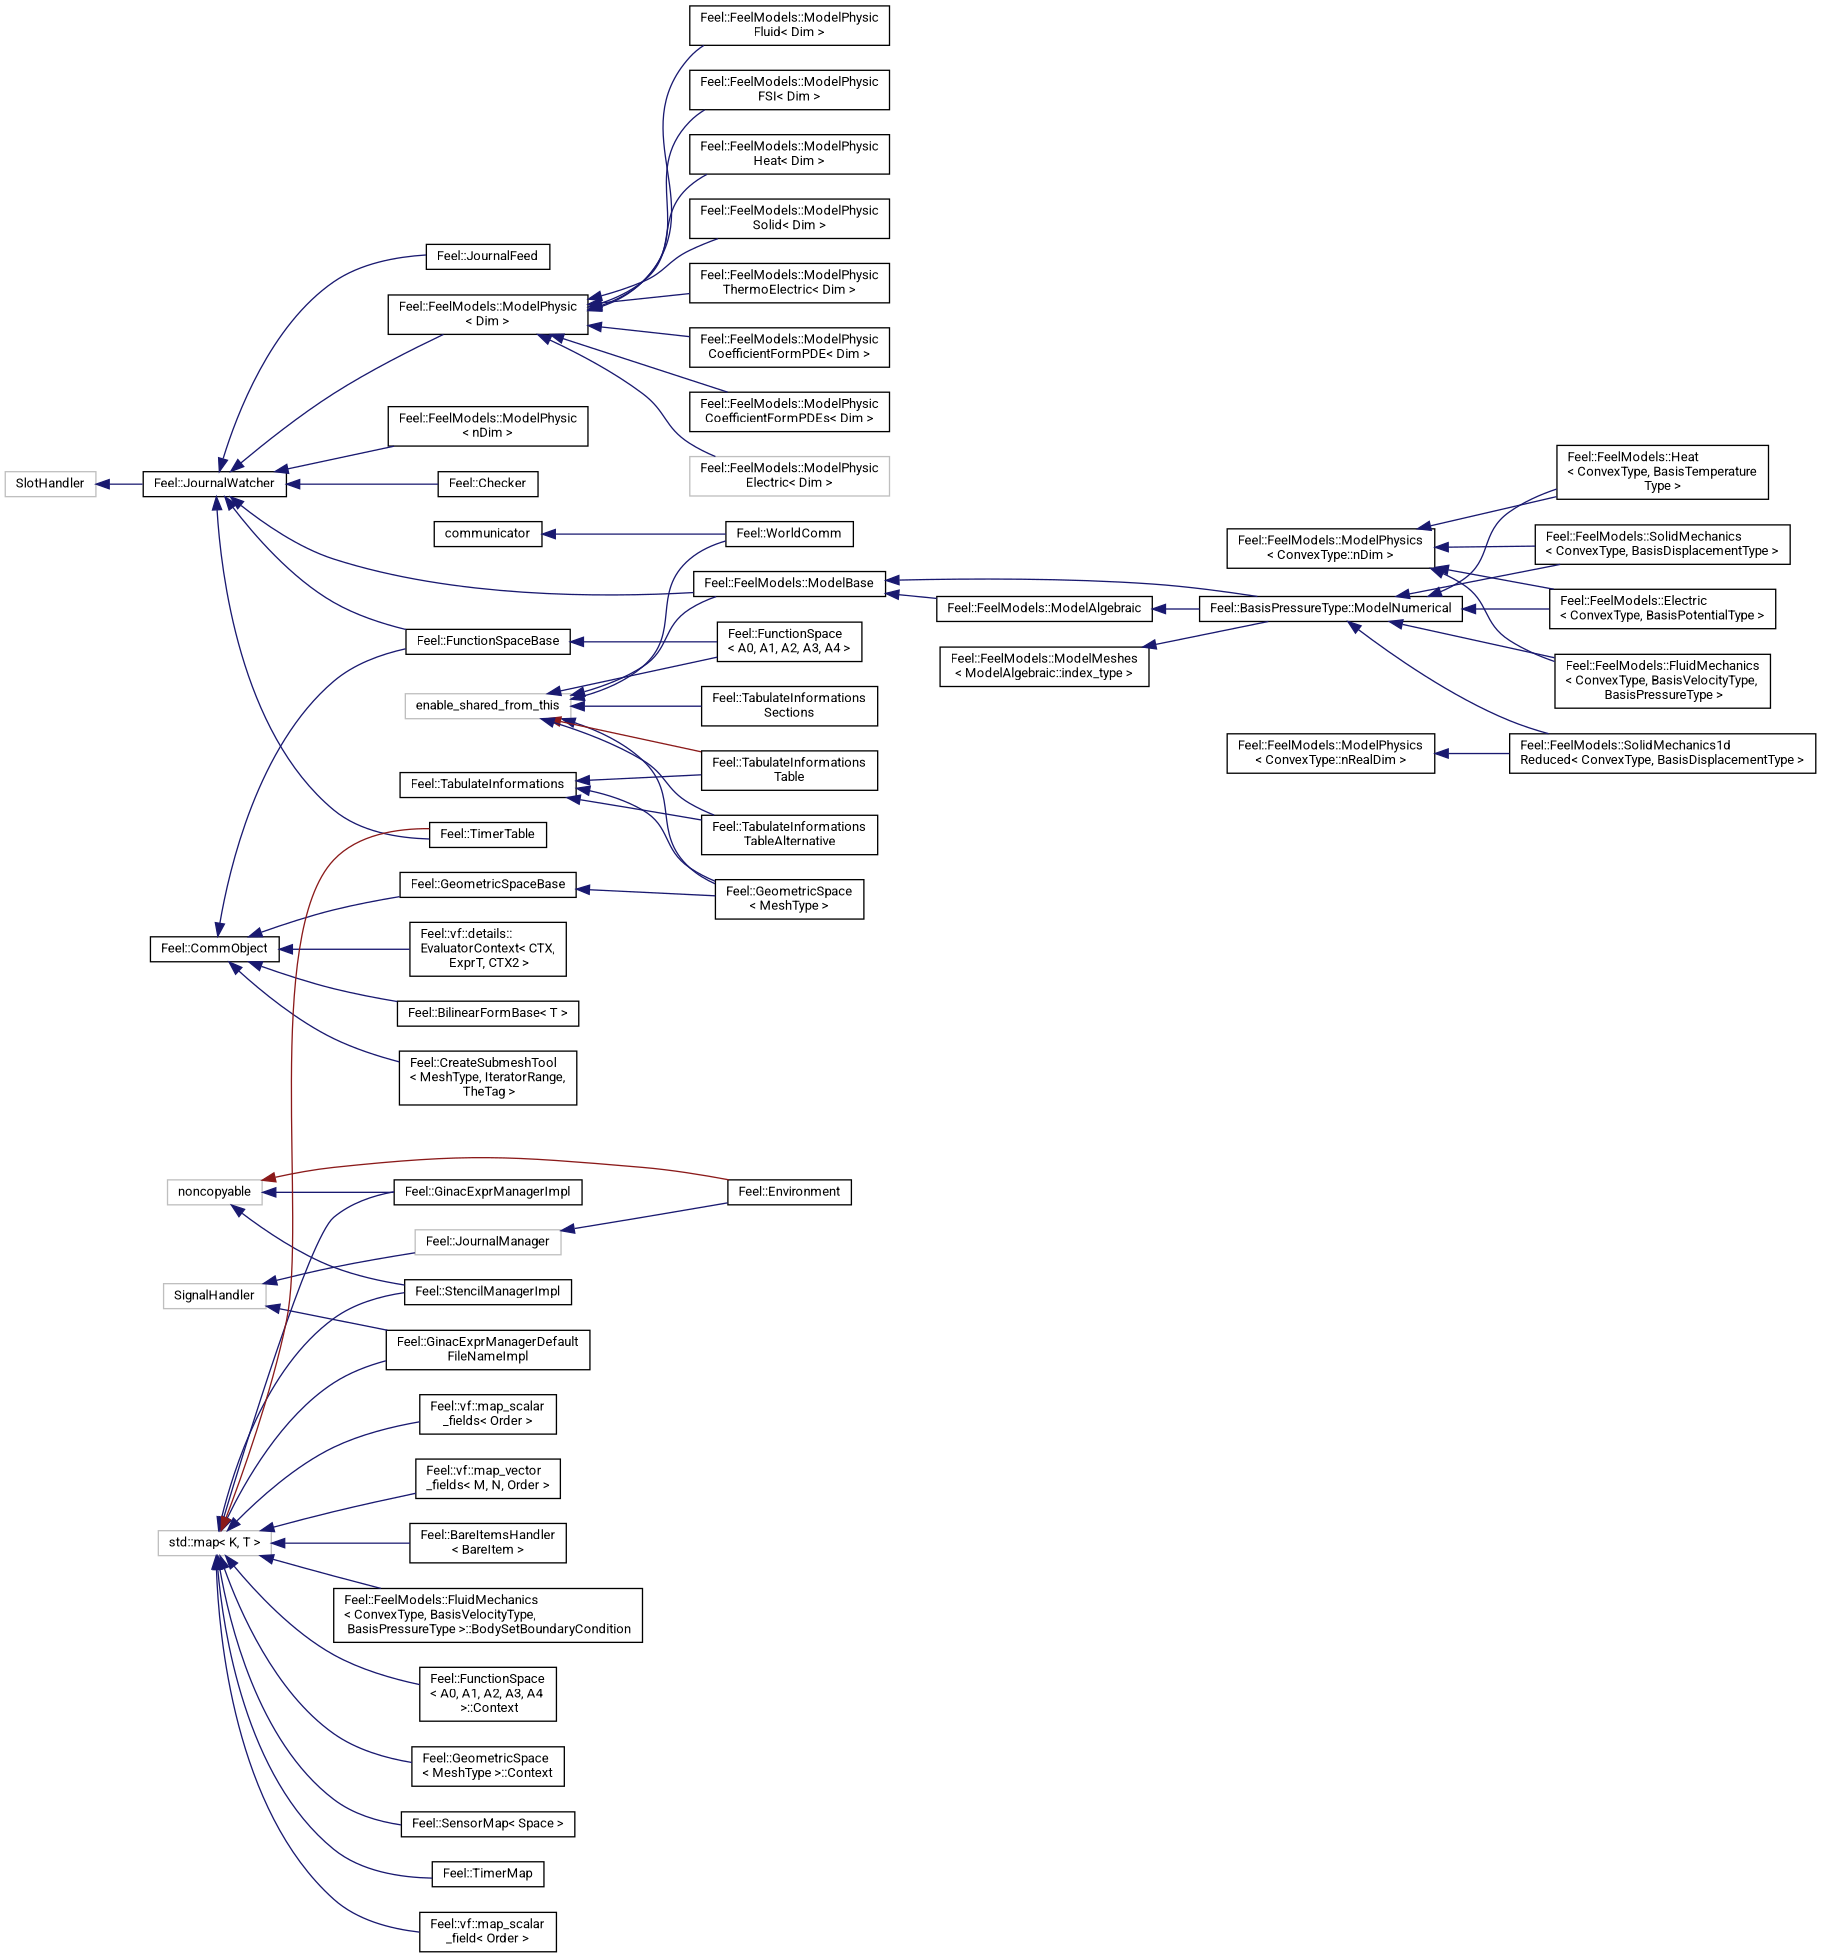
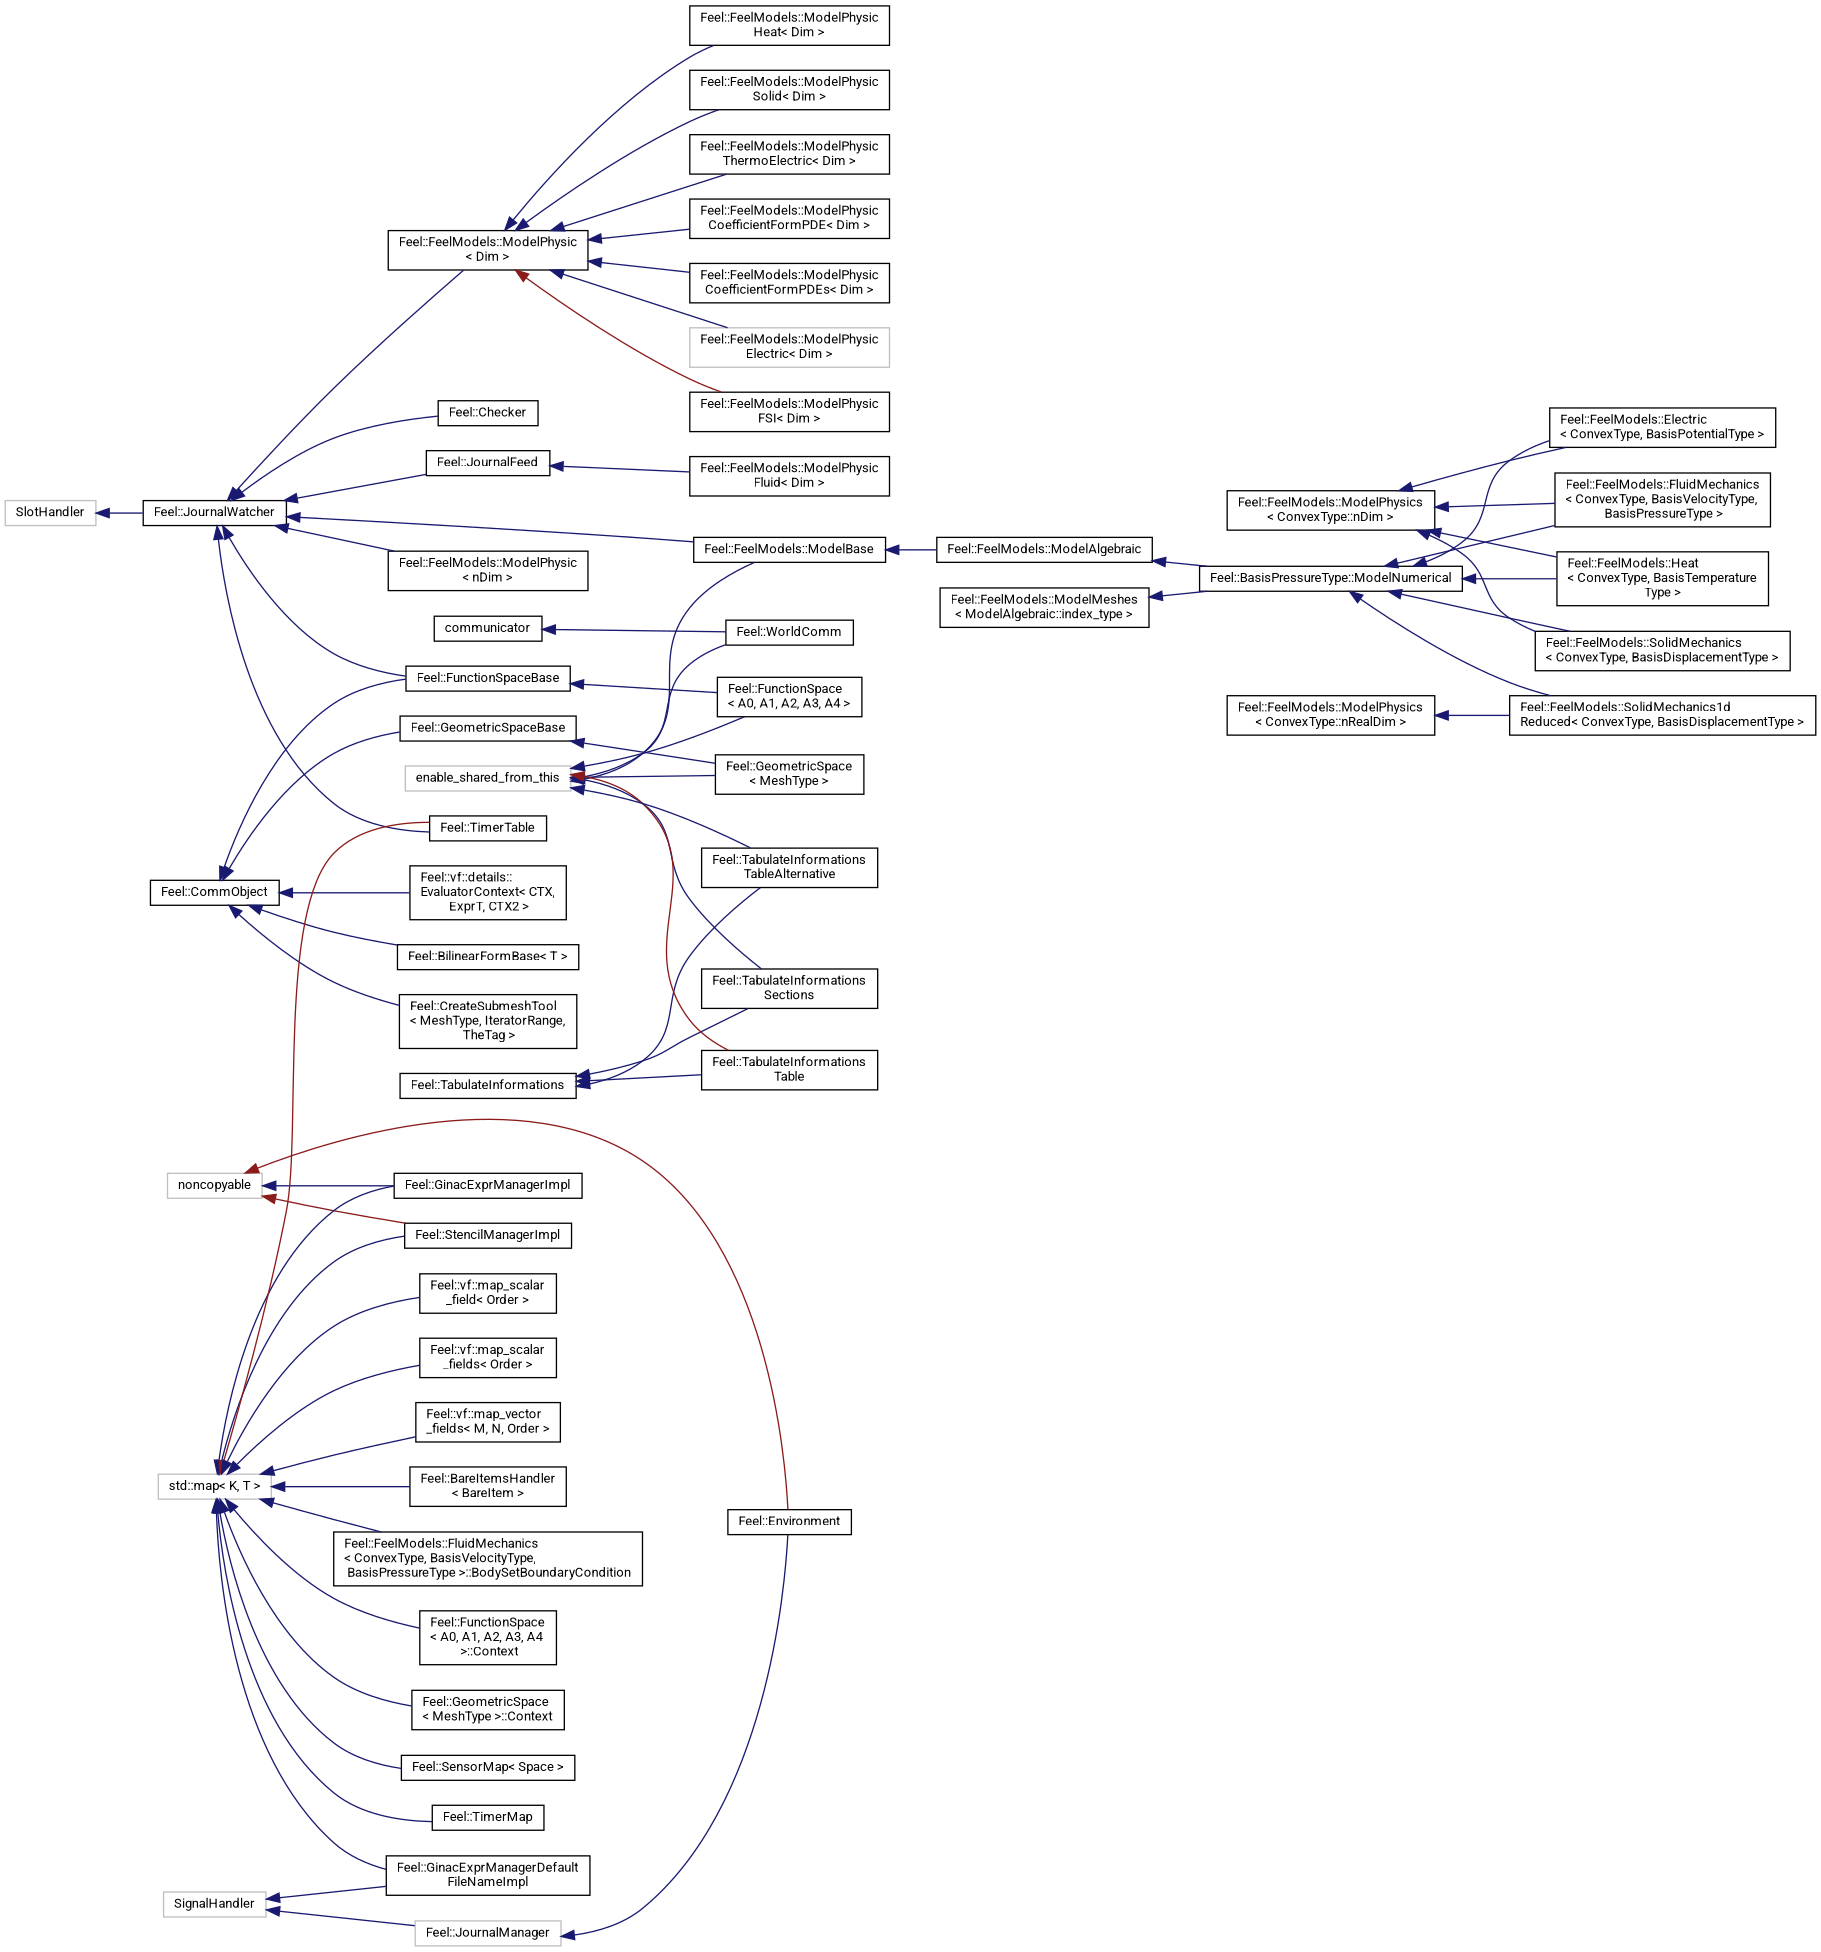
edge "Feel::FeelModels::ModelPhysic Fluid< Dim >" -> "Feel::FeelModels::ModelPhysic < Dim >": now "Feel::FeelModels::ModelPhysic Fluid< Dim >" -> "Feel::JournalFeed"
edge "Feel::FeelModels::ModelPhysic FSI< Dim >" -> "Feel::FeelModels::ModelPhysic < Dim >": color midnightblue -> firebrick4
edge "Feel::BasisPressureType::ModelNumerical" -> "Feel::FeelModels::ModelBase": removed
edge "Feel::GeometricSpace < MeshType >" -> "Feel::TabulateInformations": now "Feel::TabulateInformations Sections" -> "Feel::TabulateInformations"
edge "Feel::StencilManagerImpl" -> "noncopyable": color midnightblue -> firebrick4
